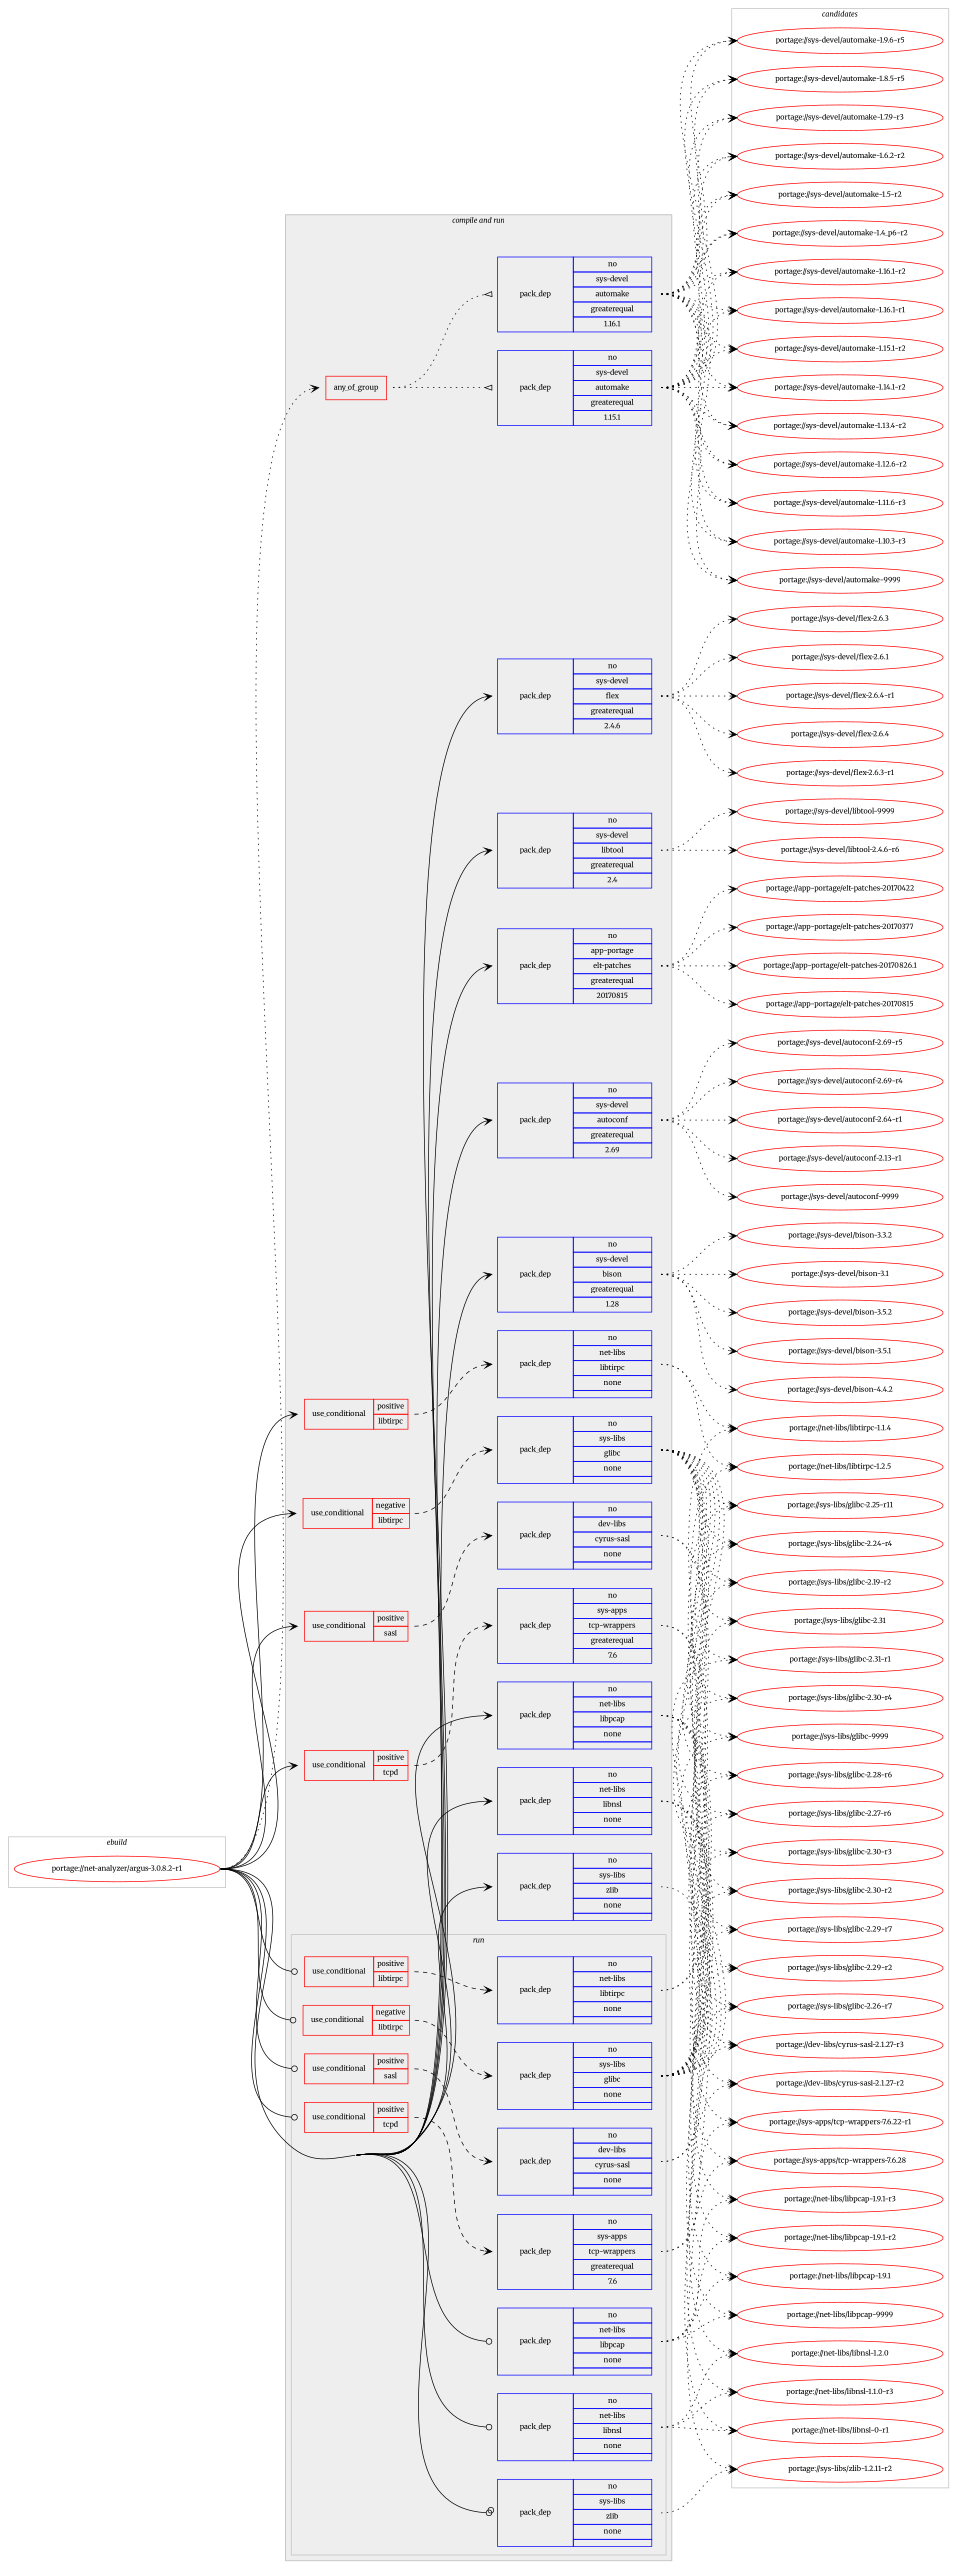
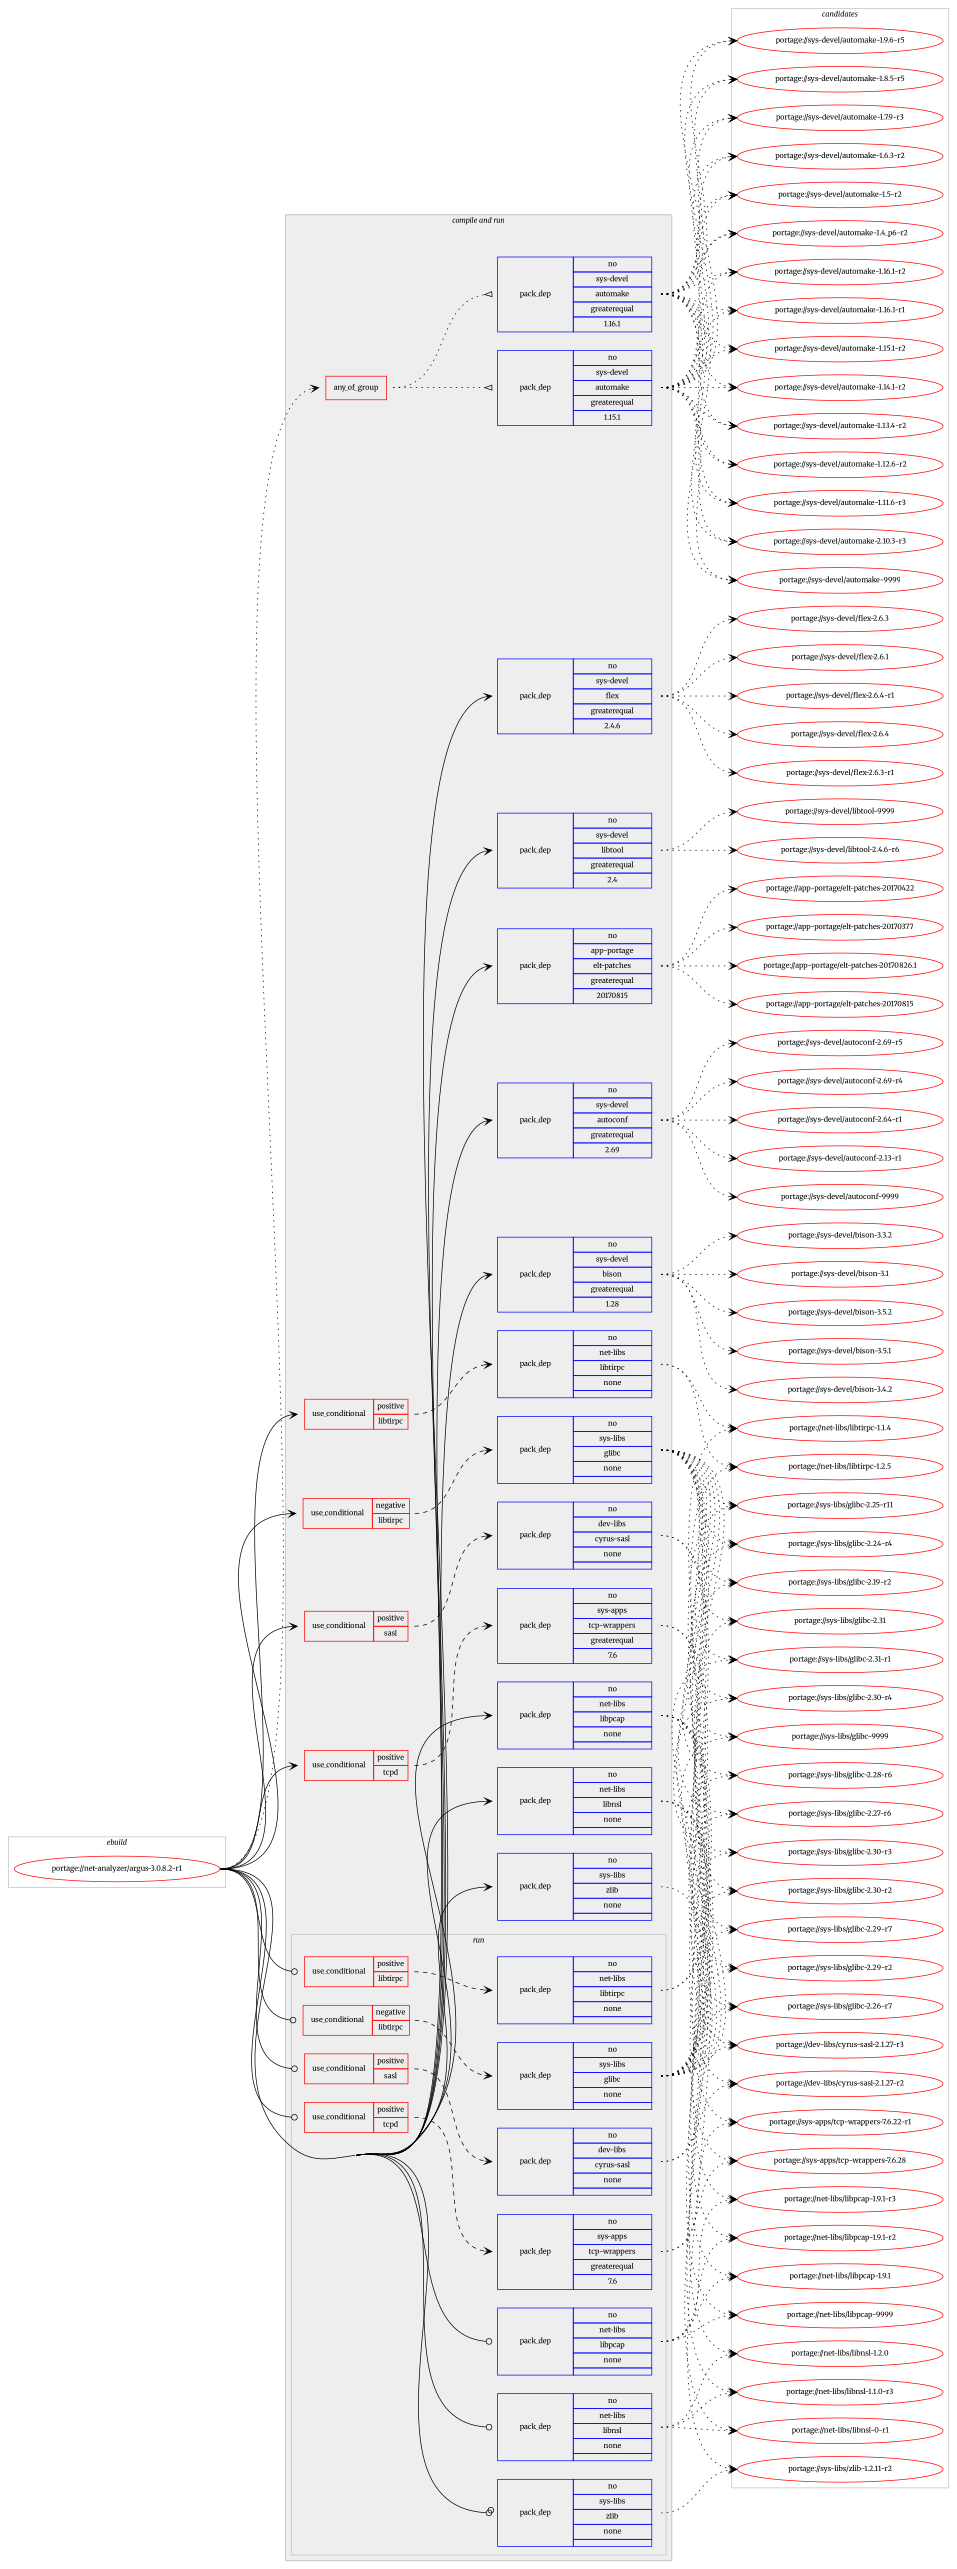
node "portage://sys-devel/automake-1.6.2-r2": label "portage://sys-devel/automake-1.6.2-r2" -> "portage://sys-devel/automake-1.6.3-r2"
node "portage://sys-devel/automake-1.10.3-r3": label "portage://sys-devel/automake-1.10.3-r3" -> "portage://sys-devel/automake-2.10.3-r3"
node "portage://sys-devel/bison-4.4.2": label "portage://sys-devel/bison-4.4.2" -> "portage://sys-devel/bison-3.4.2"
